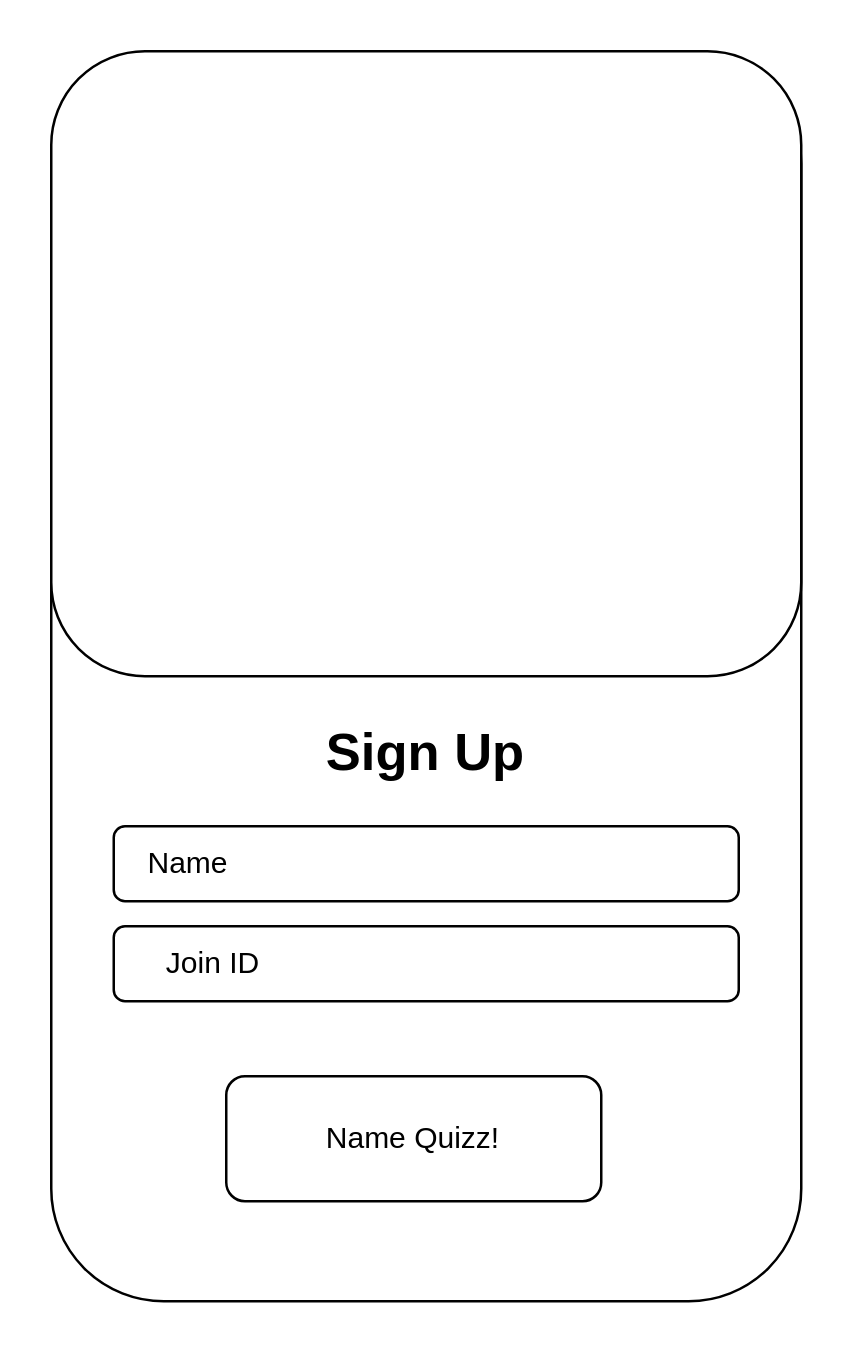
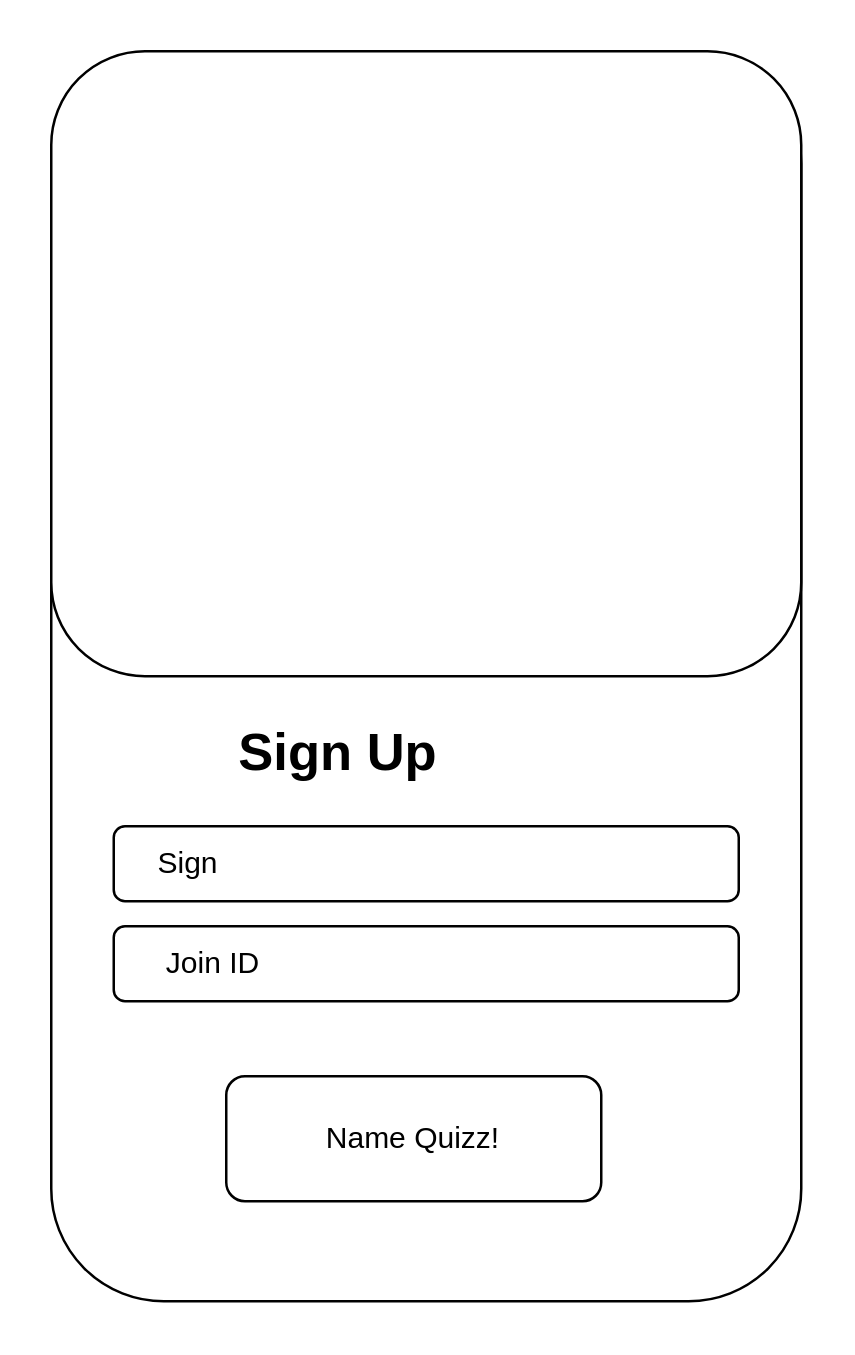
node "Sign Up": moved (426, 751) -> (339, 751)
node "Name": label "Name" -> "Sign"
